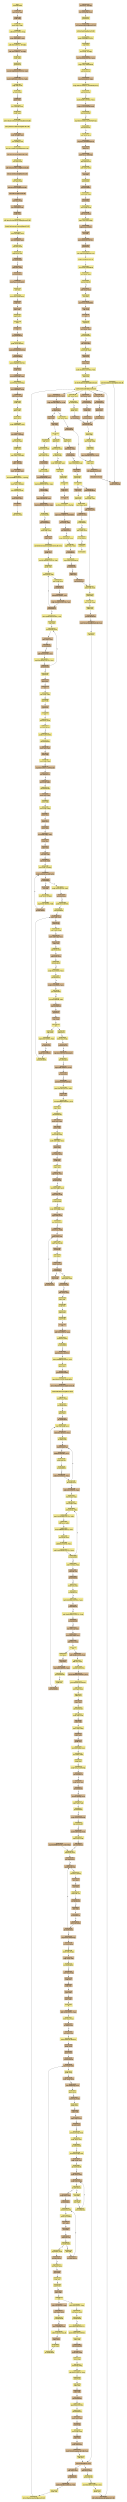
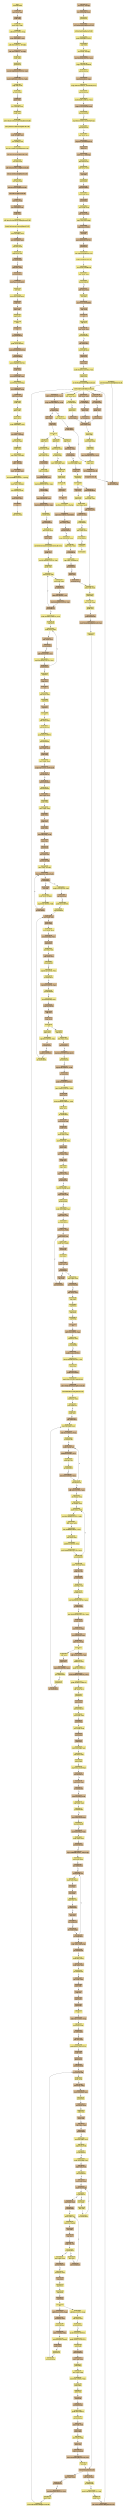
edge "0x004144a4 jne 0x004144aa" -> "0x004144ae movl %esi, %eax": now "0x004144a4 jne 0x004144aa" -> "0x004144aa cmpl $0xffffffff<UINT8>, 0x14(%ebp)"
